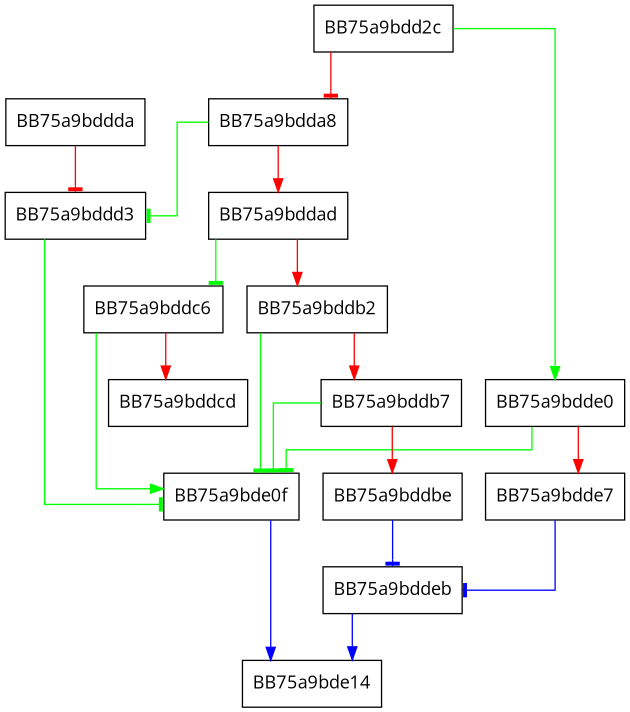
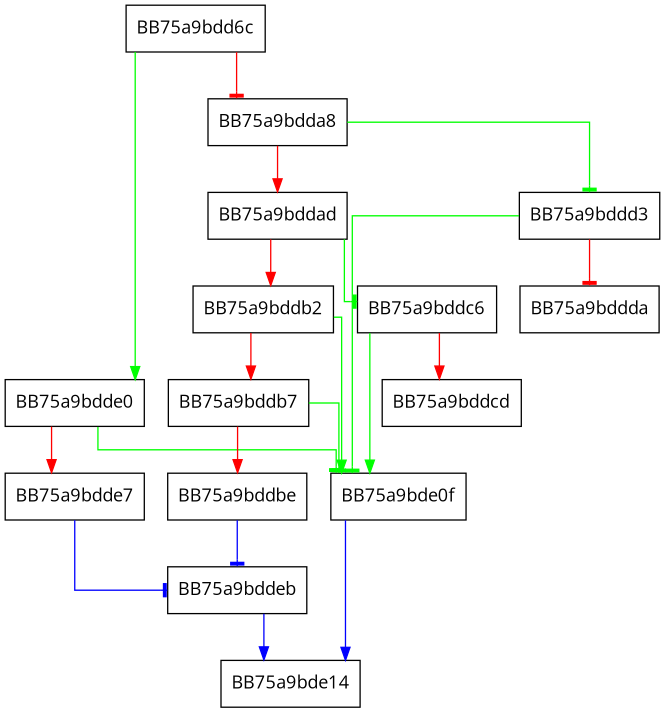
node "BB75a9bdd2c": label "BB75a9bdd2c" -> "BB75a9bdd6c"
edge "BB75a9bddda" -> "BB75a9bddd3": reversed
edge "BB75a9bddb2" -> "BB75a9bde0f": arrowhead tee -> normal
